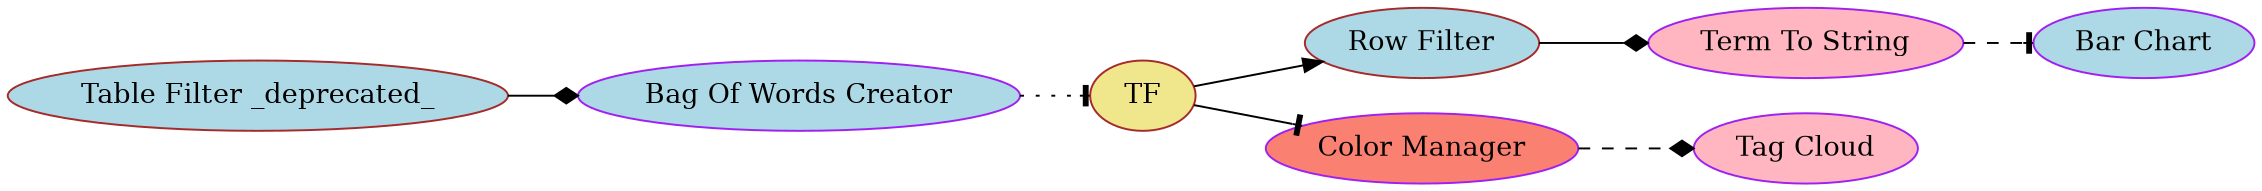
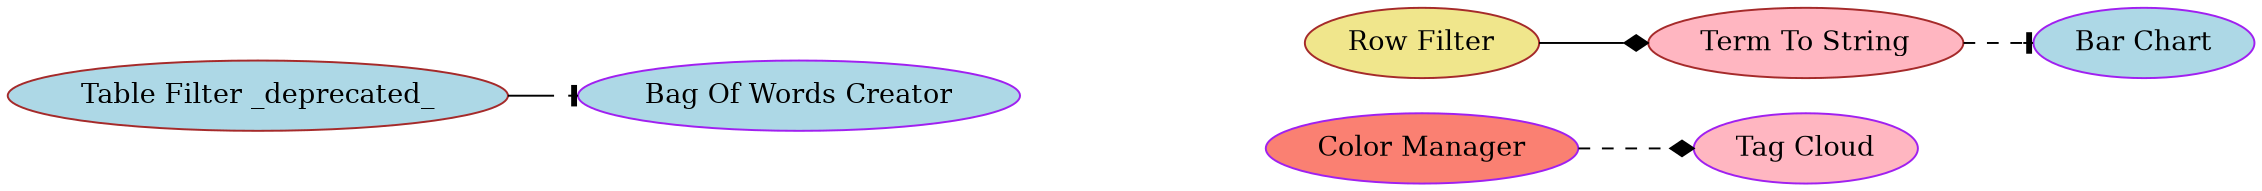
node "Row Filter": fillcolor lightblue -> khaki
node "Term To String": color purple -> brown
edge "Table Filter _deprecated_" -> "Bag Of Words Creator": arrowhead diamond -> tee
node "TF": removed
